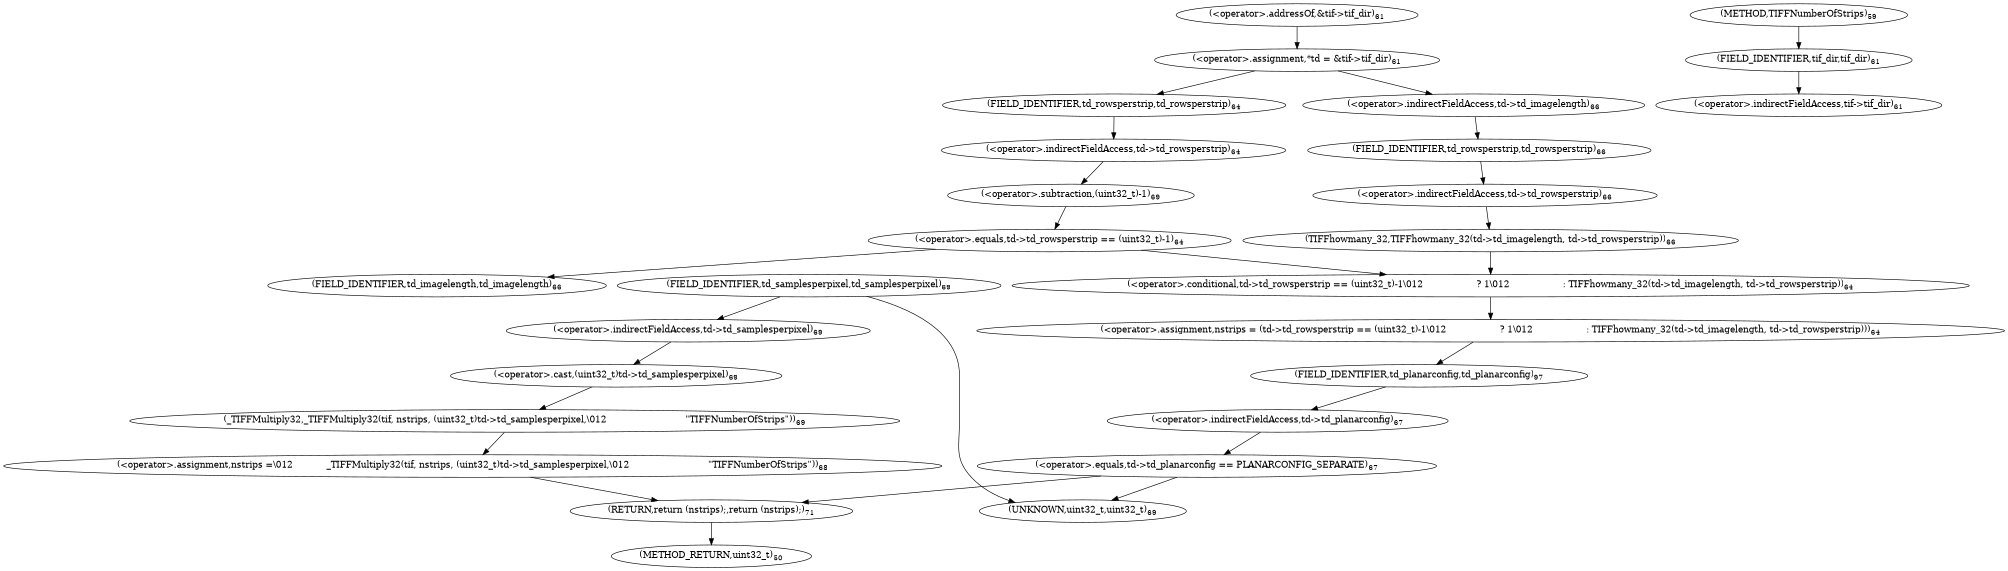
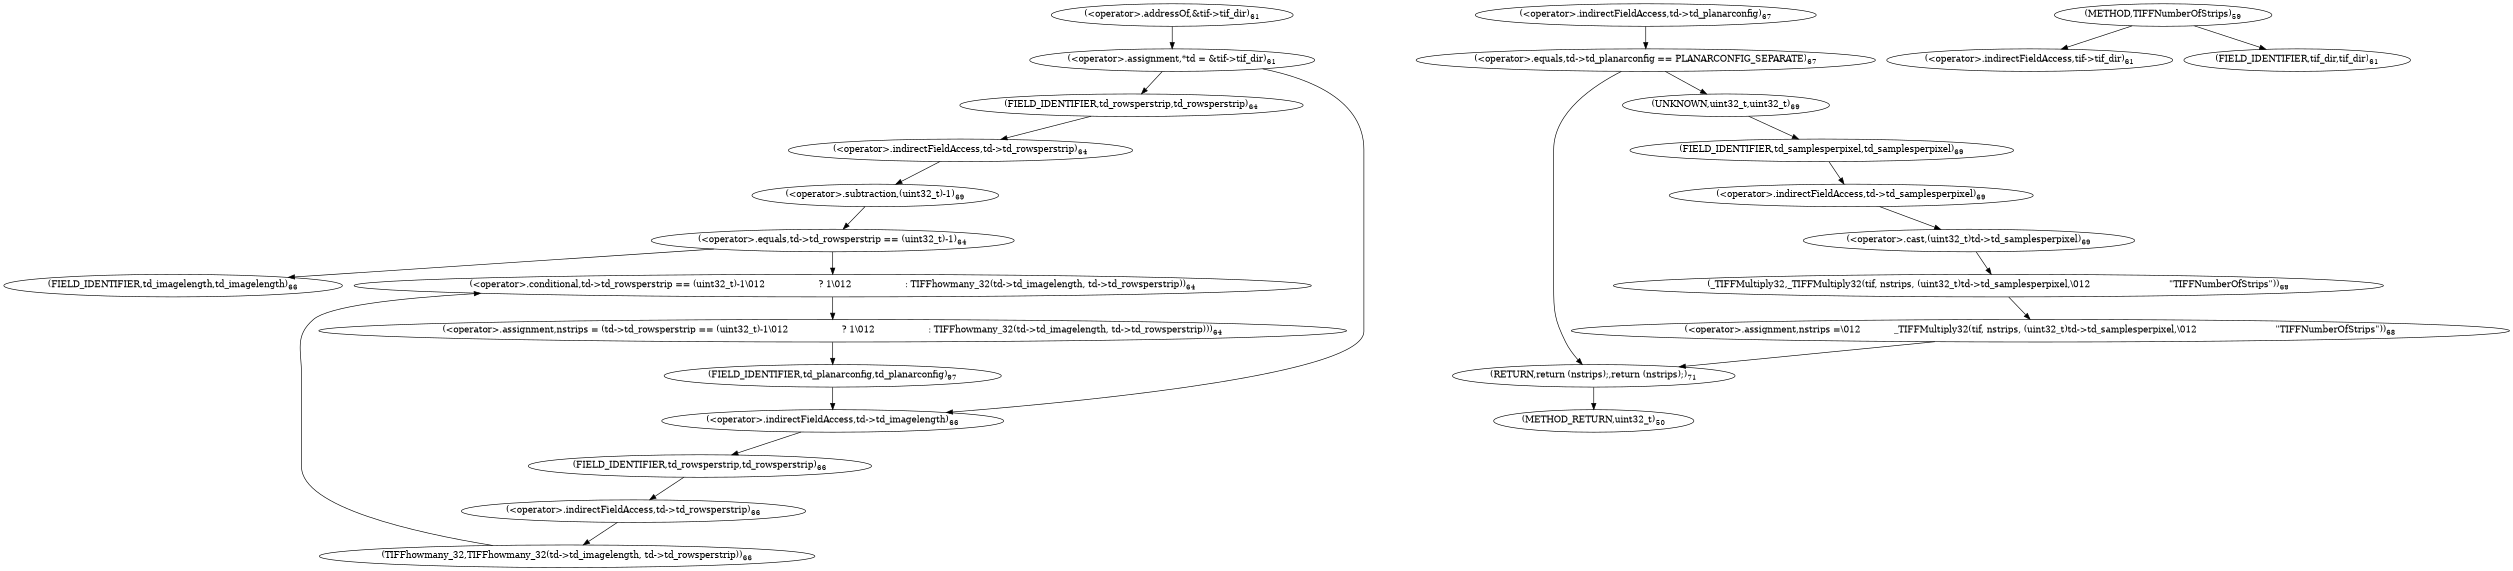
edge "(FIELD_IDENTIFIER,tif_dir,tif_dir)" -> "(<operator>.indirectFieldAccess,tif->tif_dir)": now "(METHOD,TIFFNumberOfStrips)" -> "(<operator>.indirectFieldAccess,tif->tif_dir)"
edge "(FIELD_IDENTIFIER,td_samplesperpixel,td_samplesperpixel)" -> "(UNKNOWN,uint32_t,uint32_t)": reversed
edge "(FIELD_IDENTIFIER,td_planarconfig,td_planarconfig)" -> "(<operator>.indirectFieldAccess,td->td_planarconfig)": now "(FIELD_IDENTIFIER,td_planarconfig,td_planarconfig)" -> "(<operator>.indirectFieldAccess,td->td_imagelength)"
